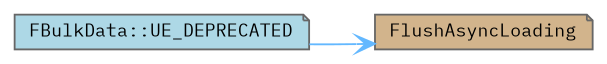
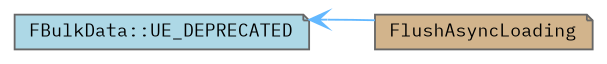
edge "FBulkData::UE_DEPRECATED" -> "FlushAsyncLoading": reversed
